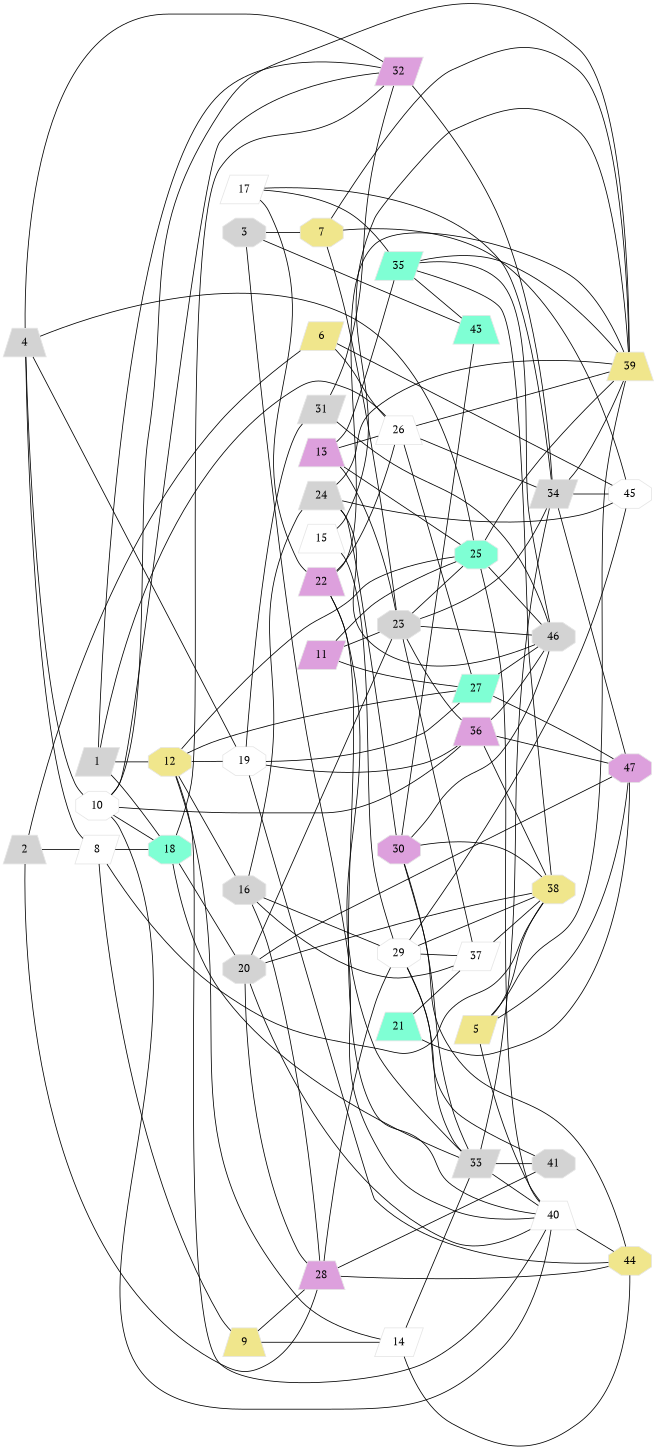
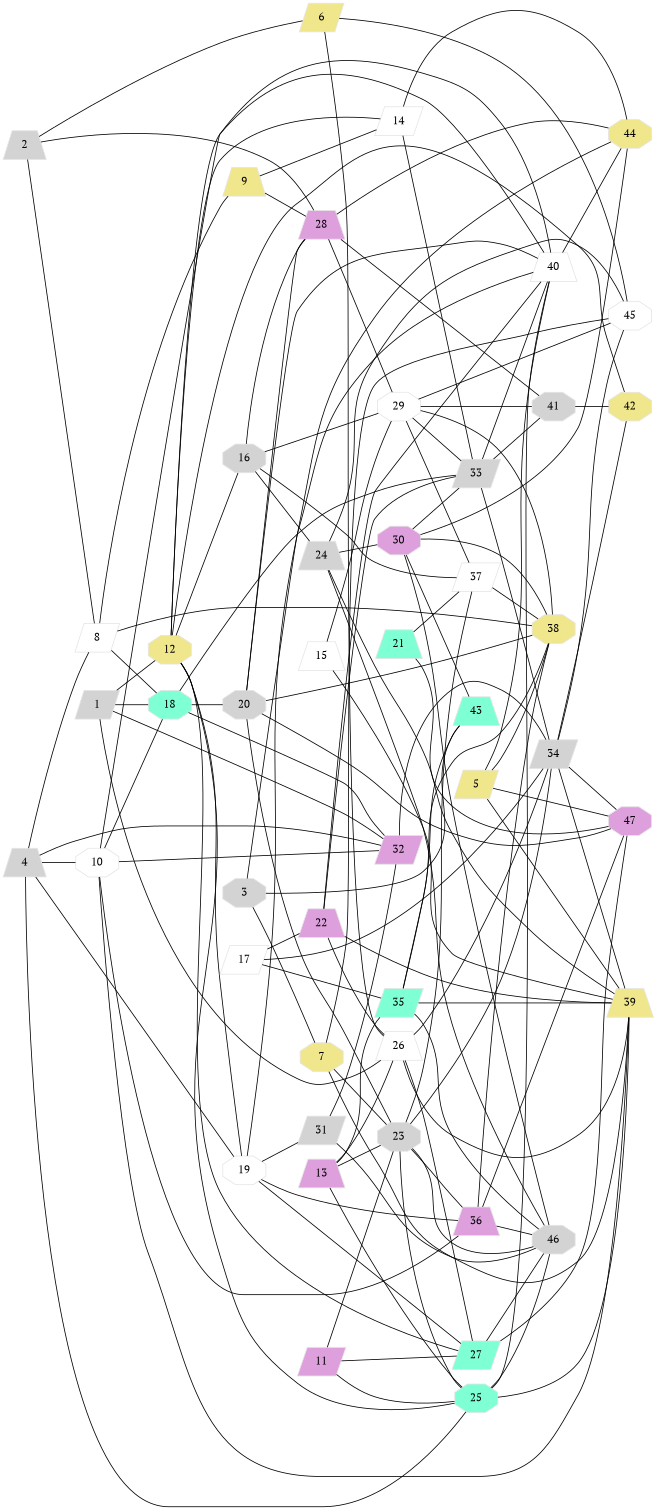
node "42": added
